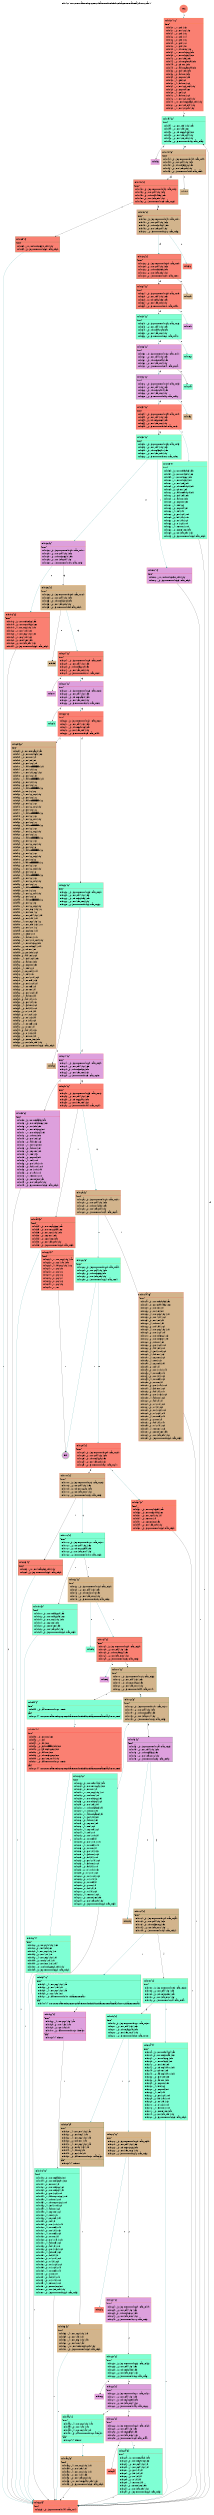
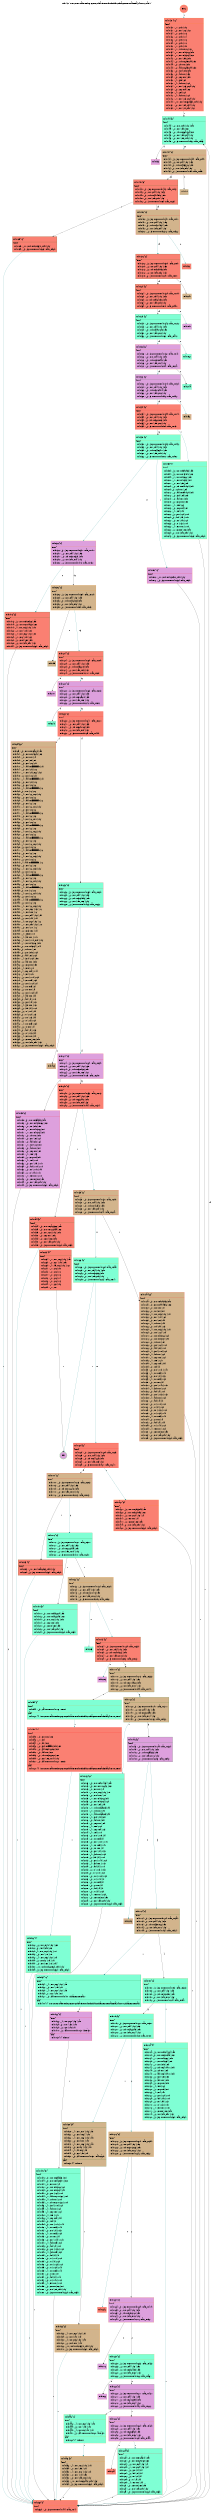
node "0x402116": added
